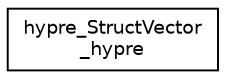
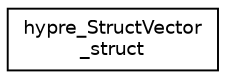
node "hypre_StructVector _hypre": label "hypre_StructVector _hypre" -> "hypre_StructVector _struct"
